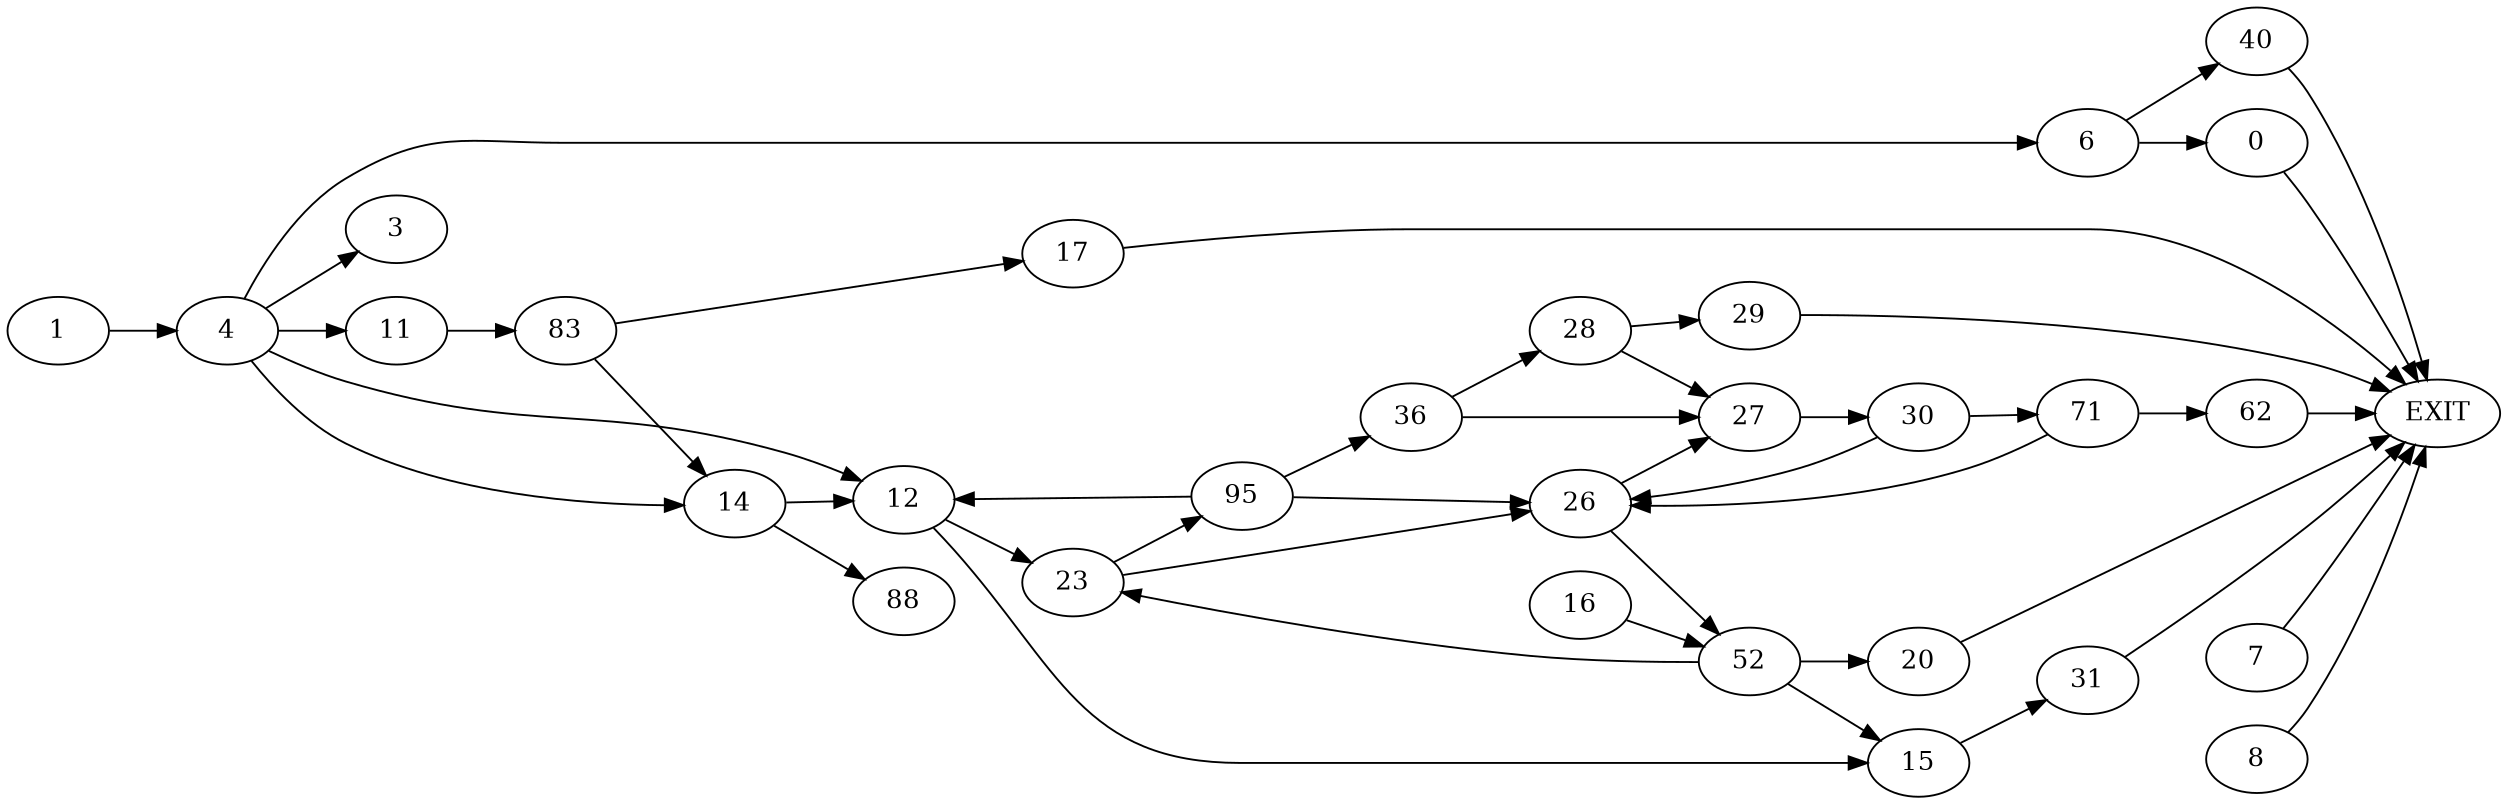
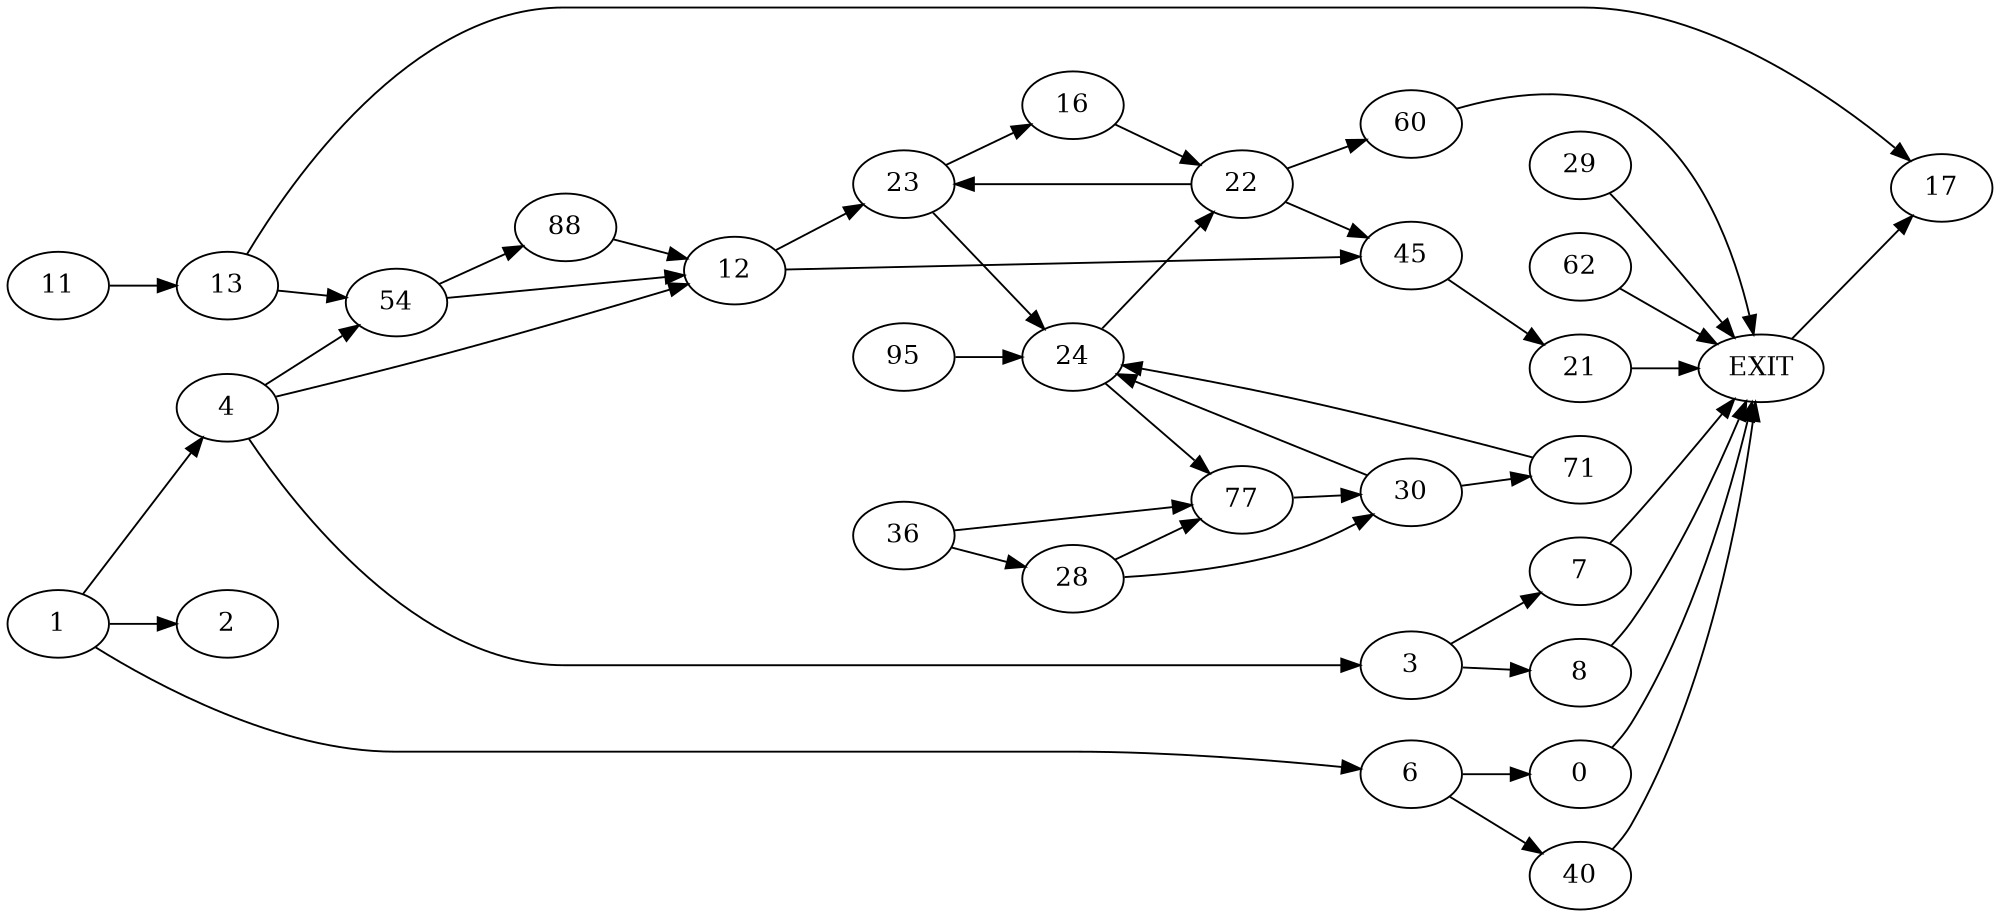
edge "4" -> "6": now "1" -> "6"
edge "17" -> "EXIT": reversed
edge "28" -> "29": now "28" -> "30"
edge "4" -> "11": removed
node "83": label "83" -> "13"
edge "71" -> "62": removed
node "27": label "27" -> "77"
edge "95" -> "36": removed
edge "95" -> "12": now "88" -> "12"
node "14": label "14" -> "54"
node "26": label "26" -> "24"
edge "23" -> "95": now "23" -> "16"
edge "3" -> "7": added
node "2": added
node "52": label "52" -> "22"
node "20": label "20" -> "60"
edge "3" -> "8": added
node "31": label "31" -> "21"
node "15": label "15" -> "45"
